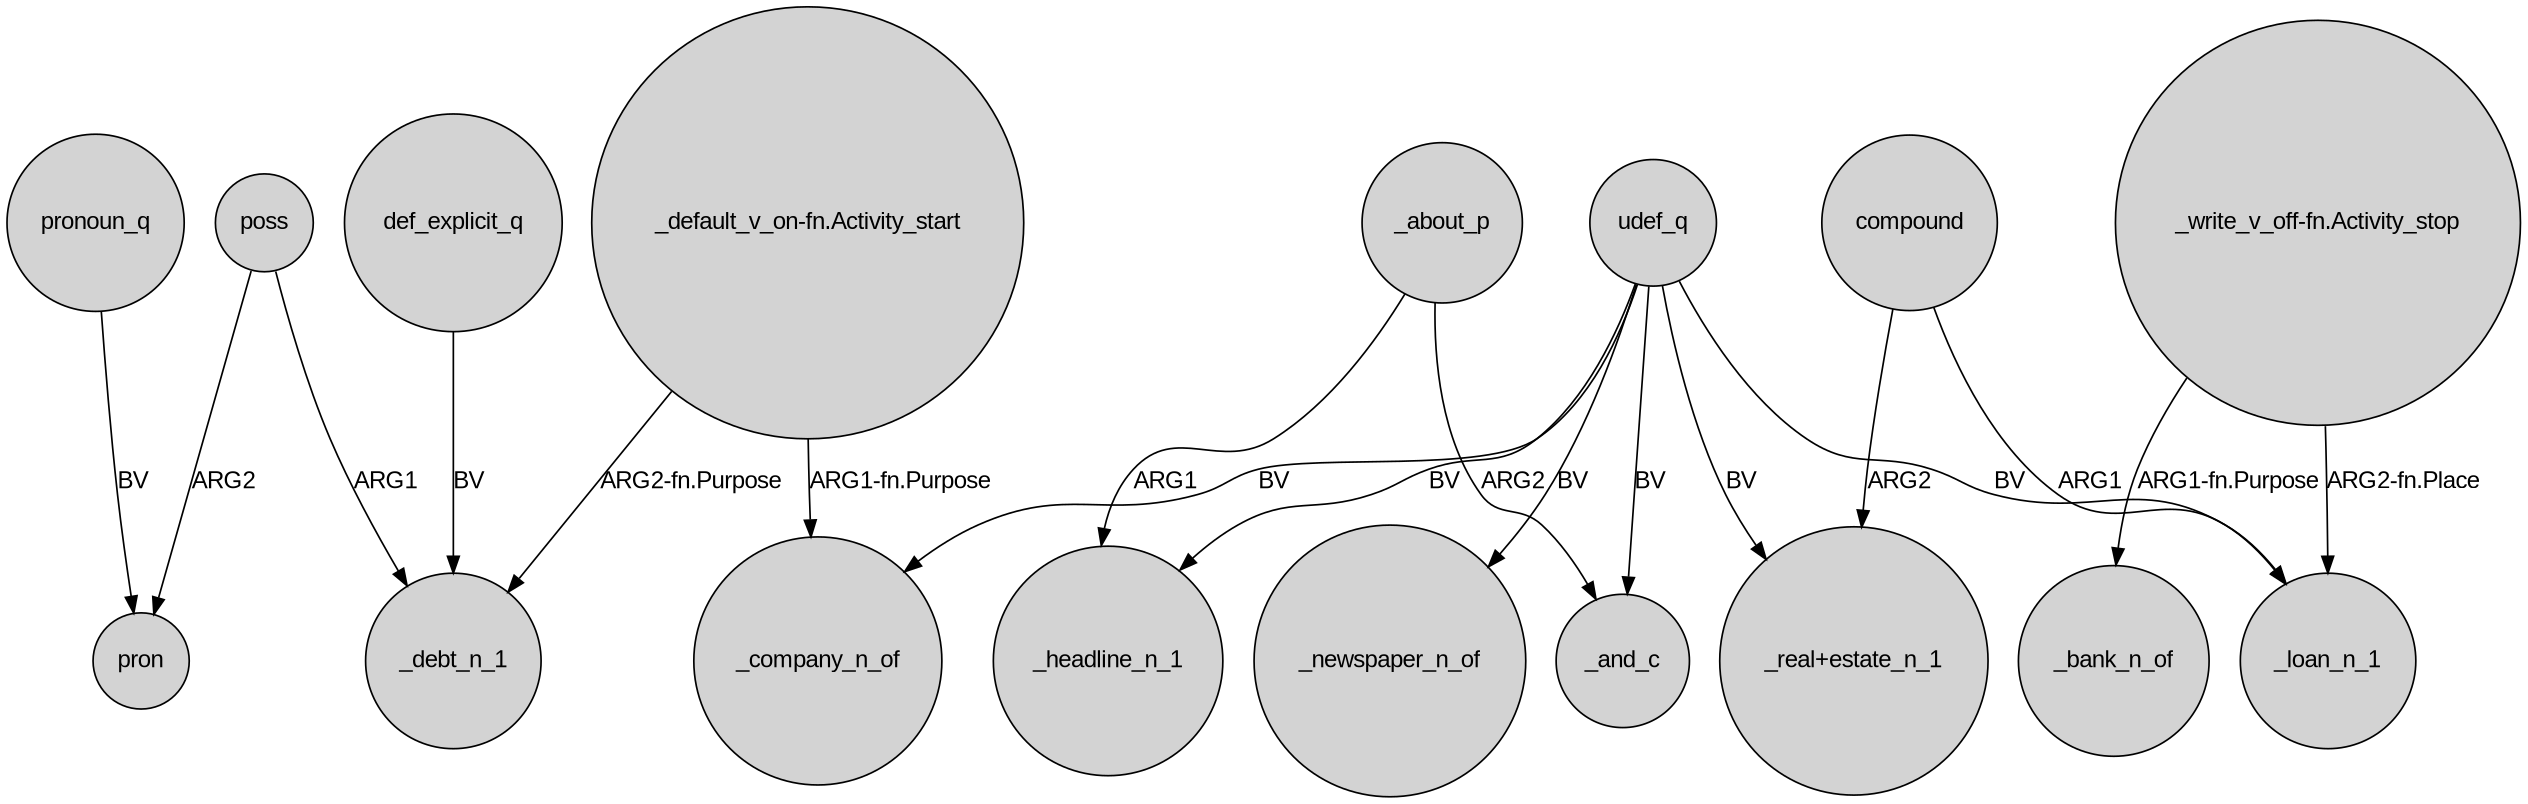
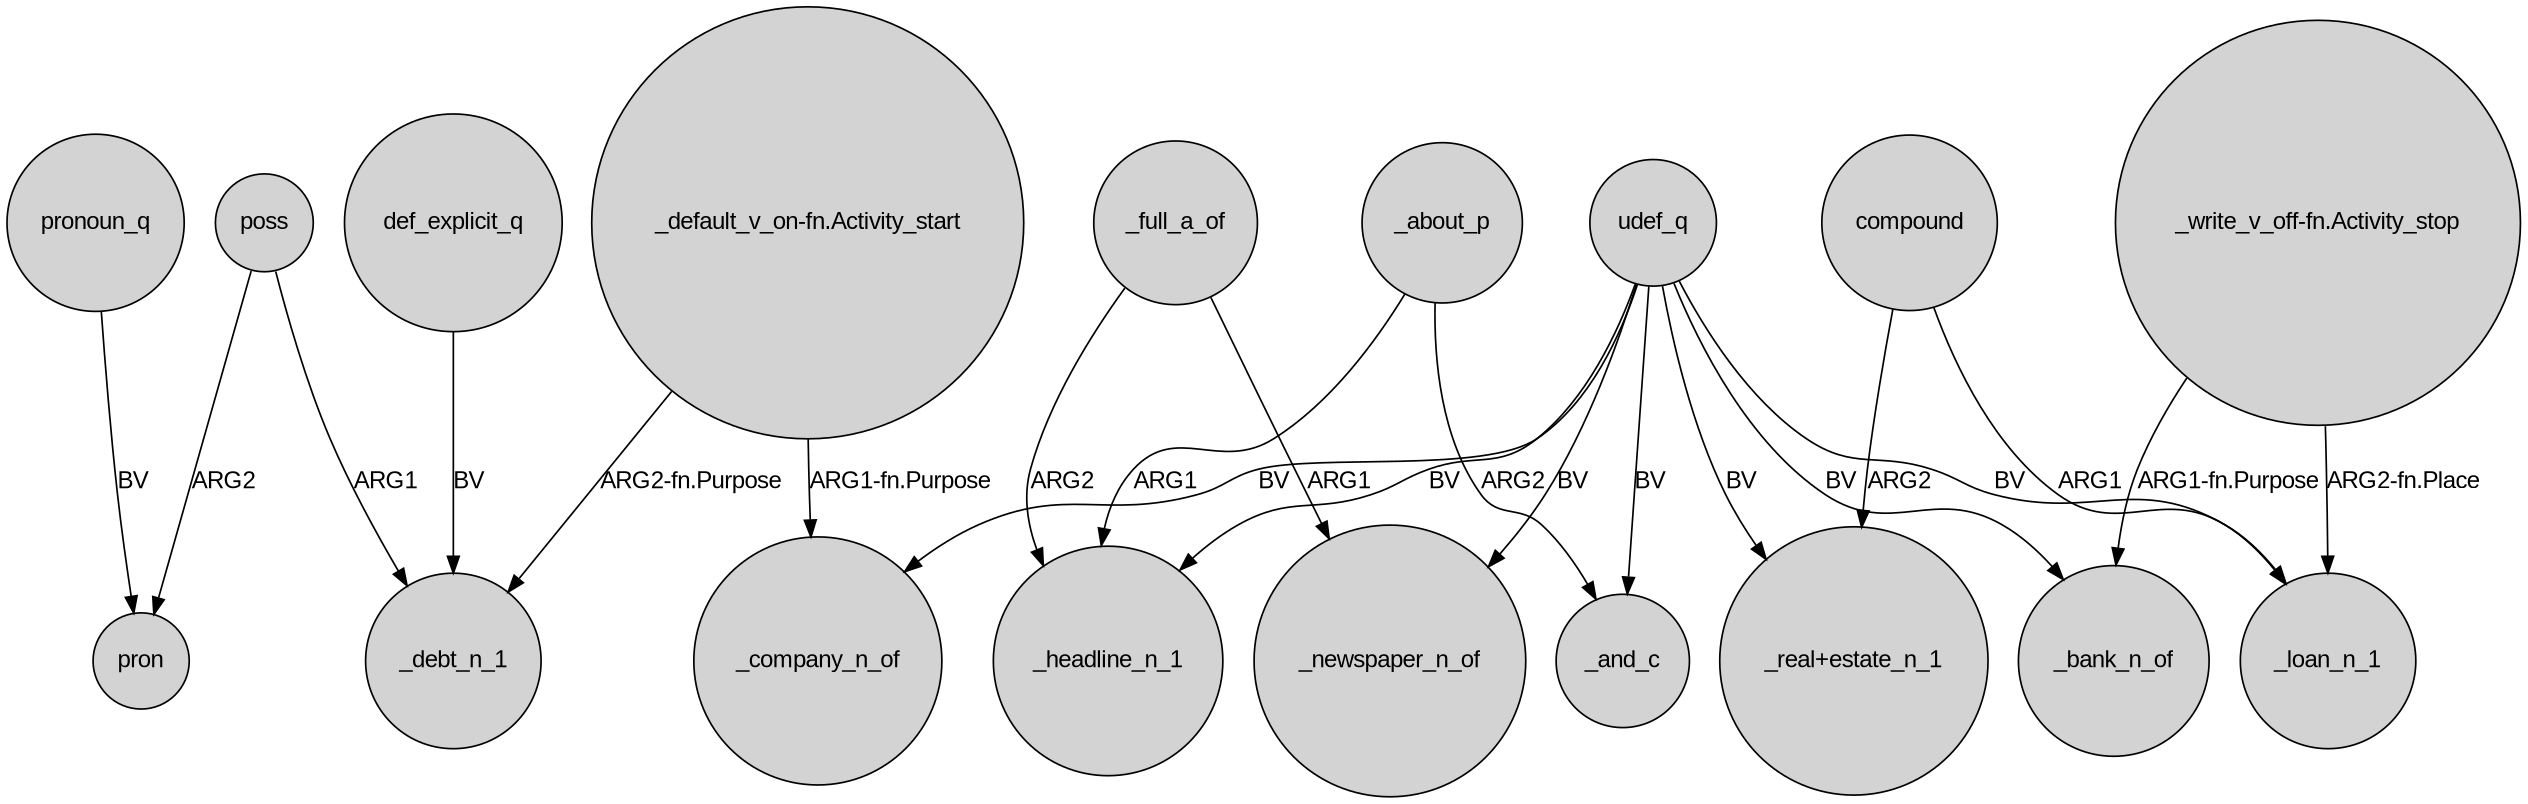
node "_full_a_of": added
edge "udef_q" -> "_bank_n_of": added, label "BV"
